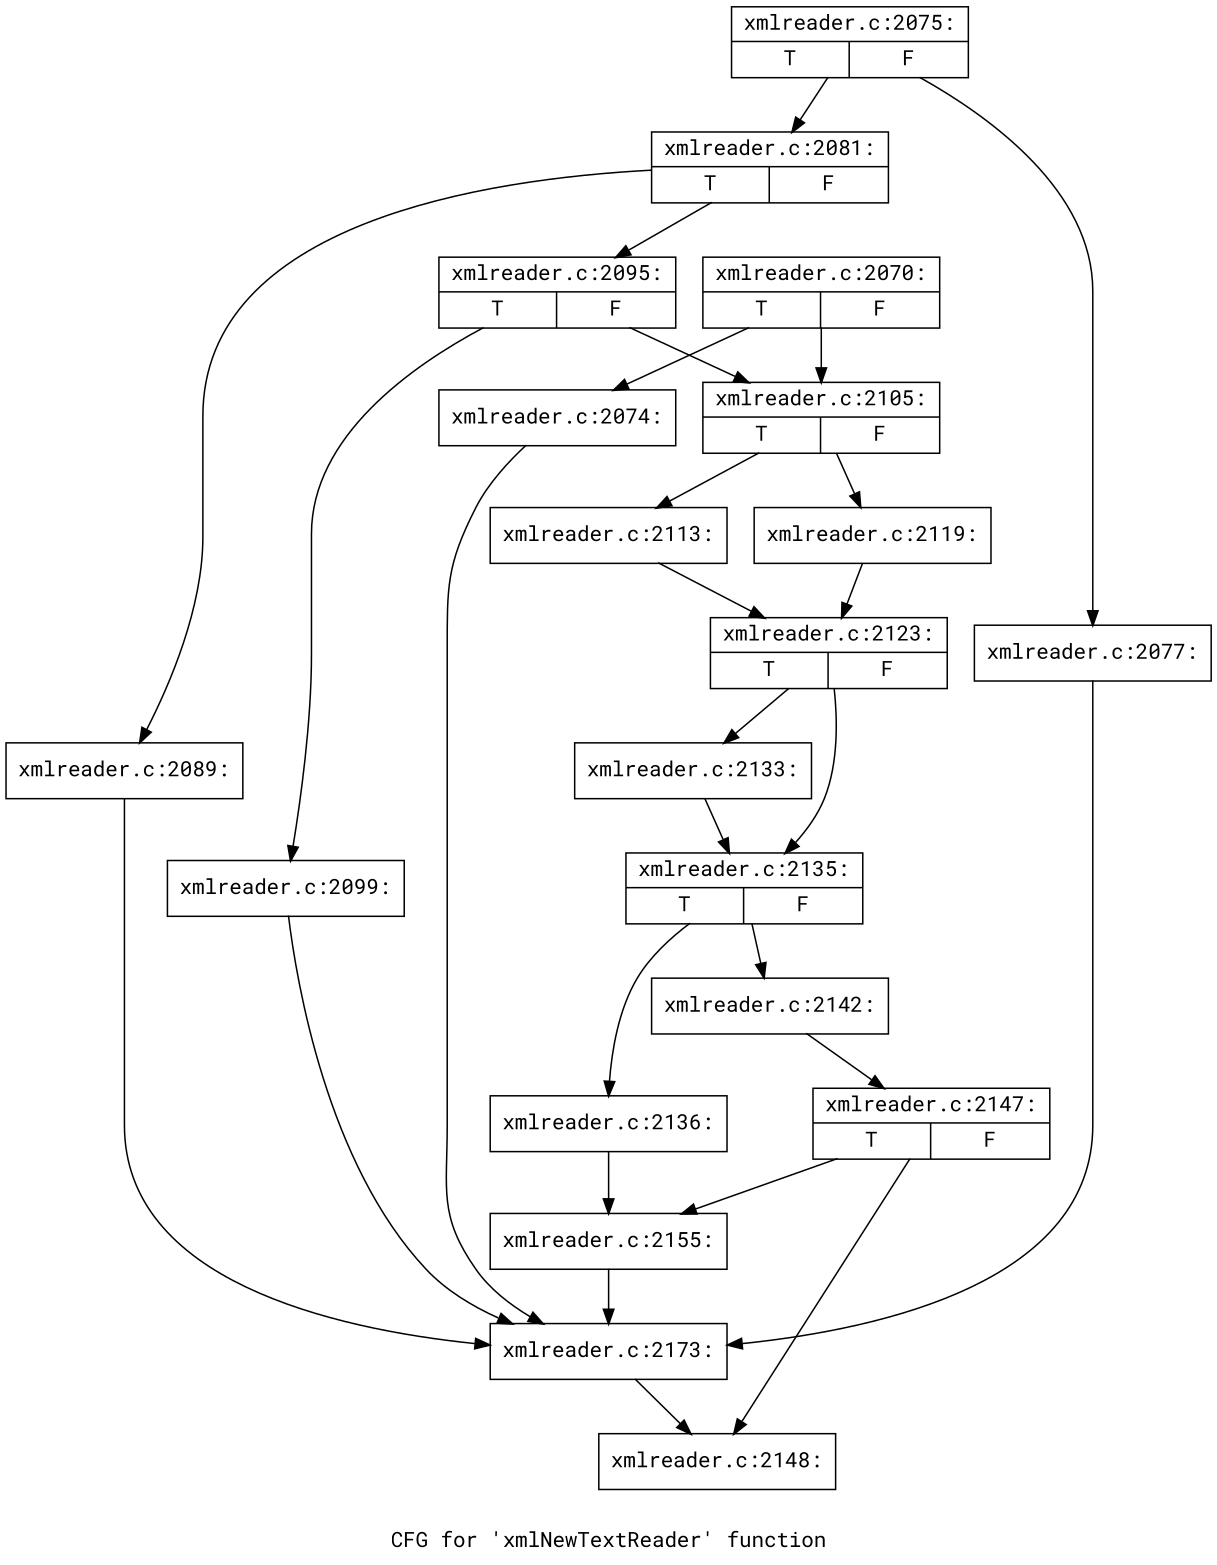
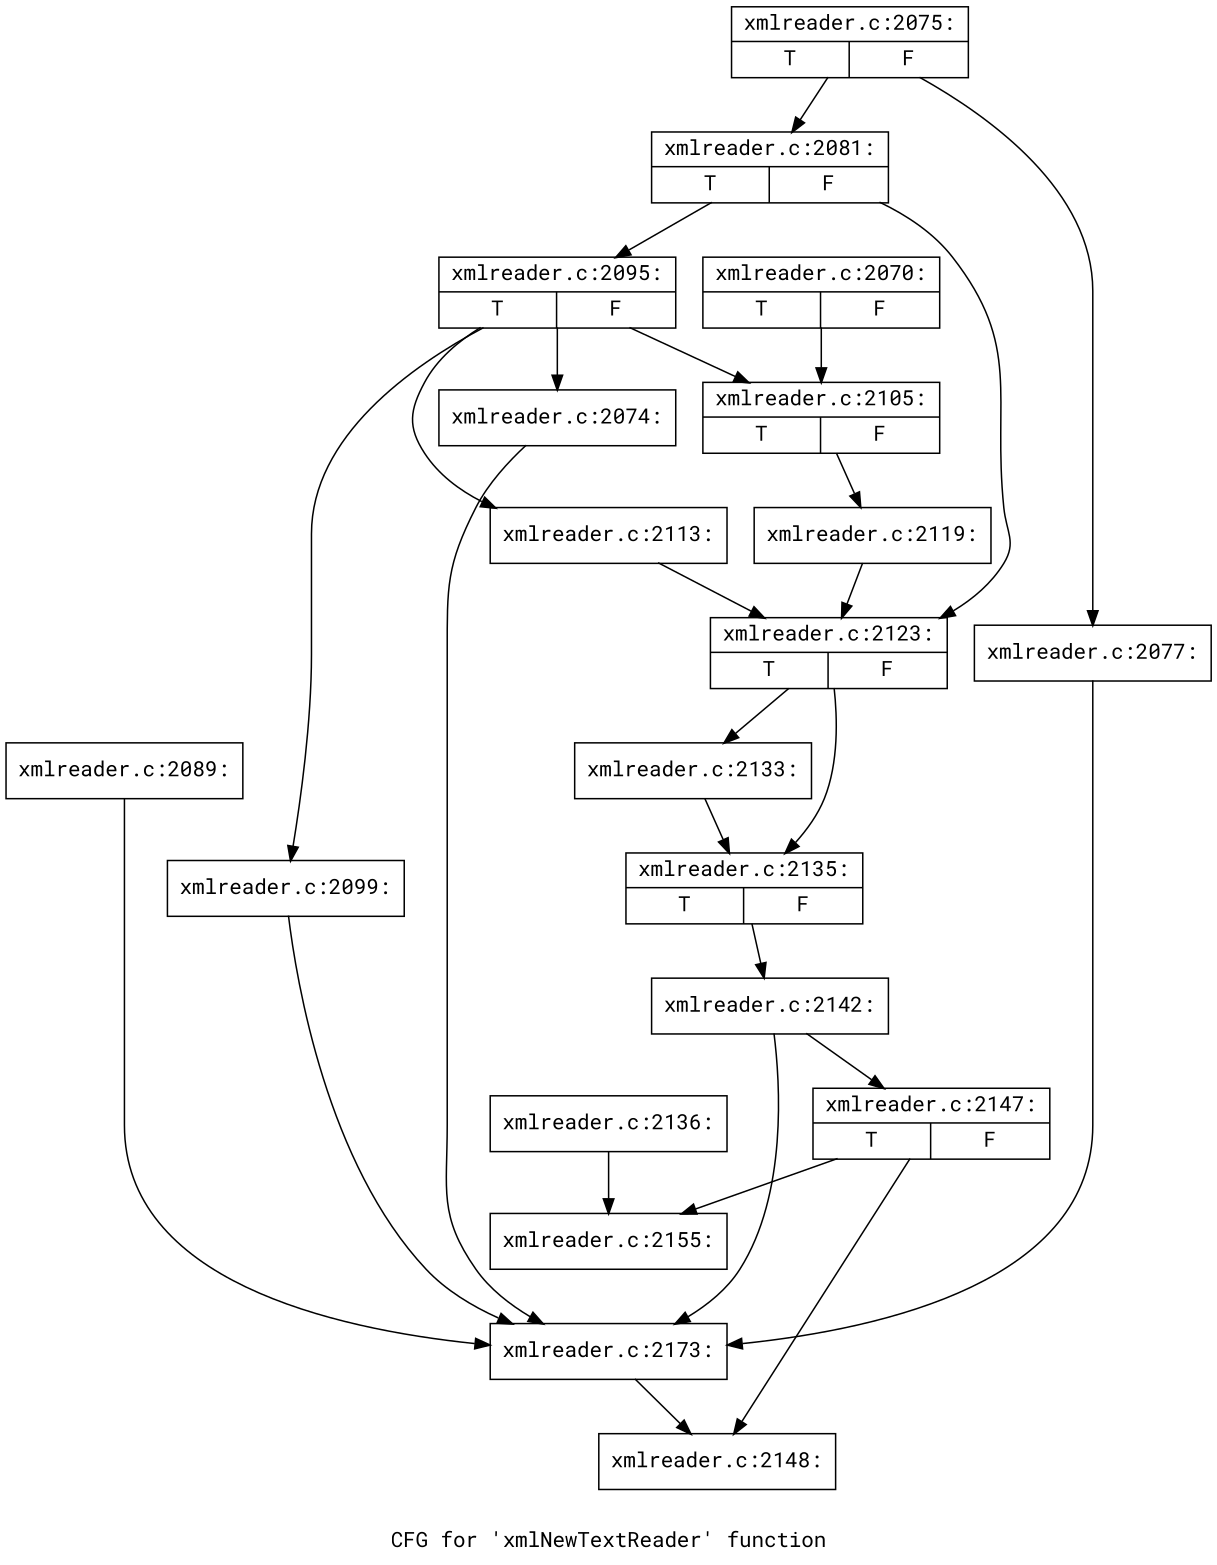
edge "xmlreader.c:2081:" -> "xmlreader.c:2089:": now "xmlreader.c:2081:" -> "xmlreader.c:2123:"
edge "xmlreader.c:2070:" -> "xmlreader.c:2074:": now "xmlreader.c:2095:" -> "xmlreader.c:2074:"
edge "xmlreader.c:2105:" -> "xmlreader.c:2113:": now "xmlreader.c:2095:" -> "xmlreader.c:2113:"
edge "xmlreader.c:2135:" -> "xmlreader.c:2136:": removed
edge "xmlreader.c:2155:" -> "xmlreader.c:2173:": now "xmlreader.c:2142:" -> "xmlreader.c:2173:"
